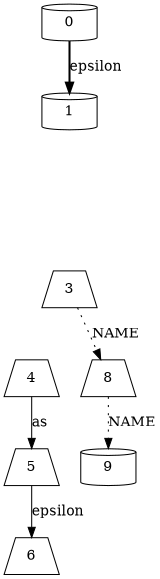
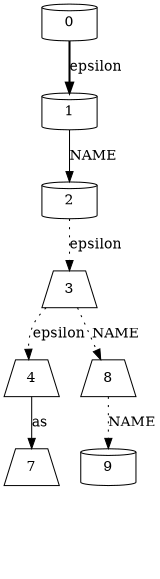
node "2": added
edge "3" -> "4": added, label "epsilon"
node "5": label "5" -> "7"
node "6": removed
